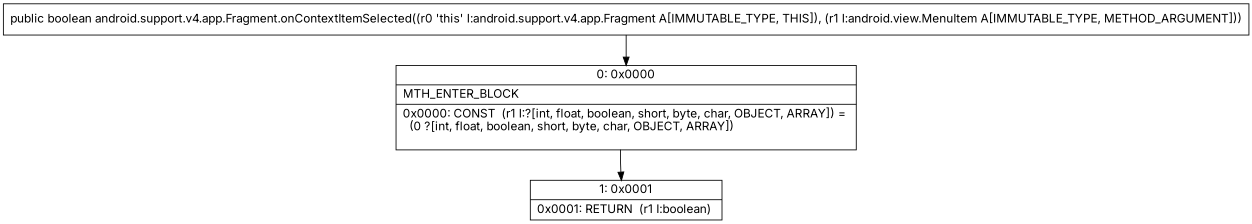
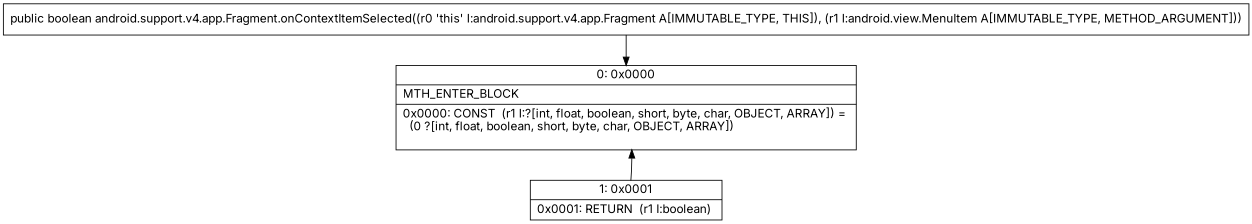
edge "0: 0x0000" -> "1: 0x0001": reversed
